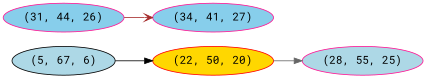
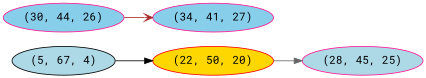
node "(31, 44, 26)": label "(31, 44, 26)" -> "(30, 44, 26)"
node "(5, 67, 6)": label "(5, 67, 6)" -> "(5, 67, 4)"
node "(28, 55, 25)": label "(28, 55, 25)" -> "(28, 45, 25)"
